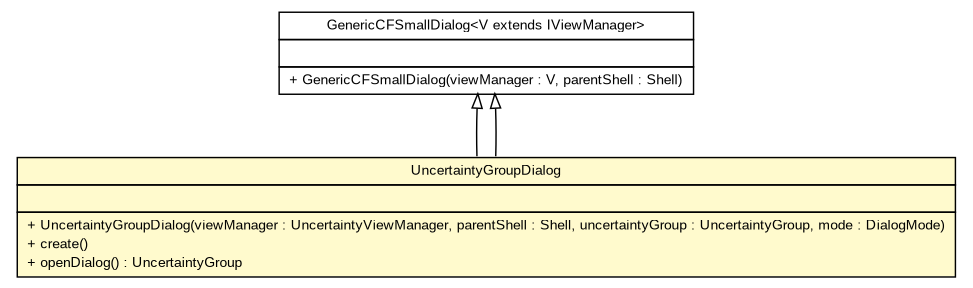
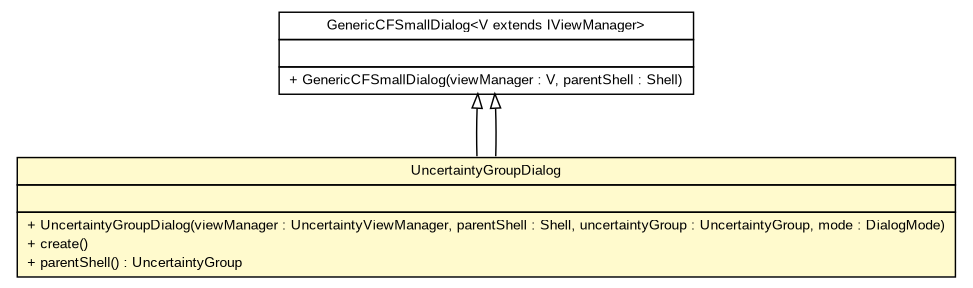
node "UncertaintyGroupDialog": text "+ openDialog() : UncertaintyGroup" -> "+ parentShell() : UncertaintyGroup"
